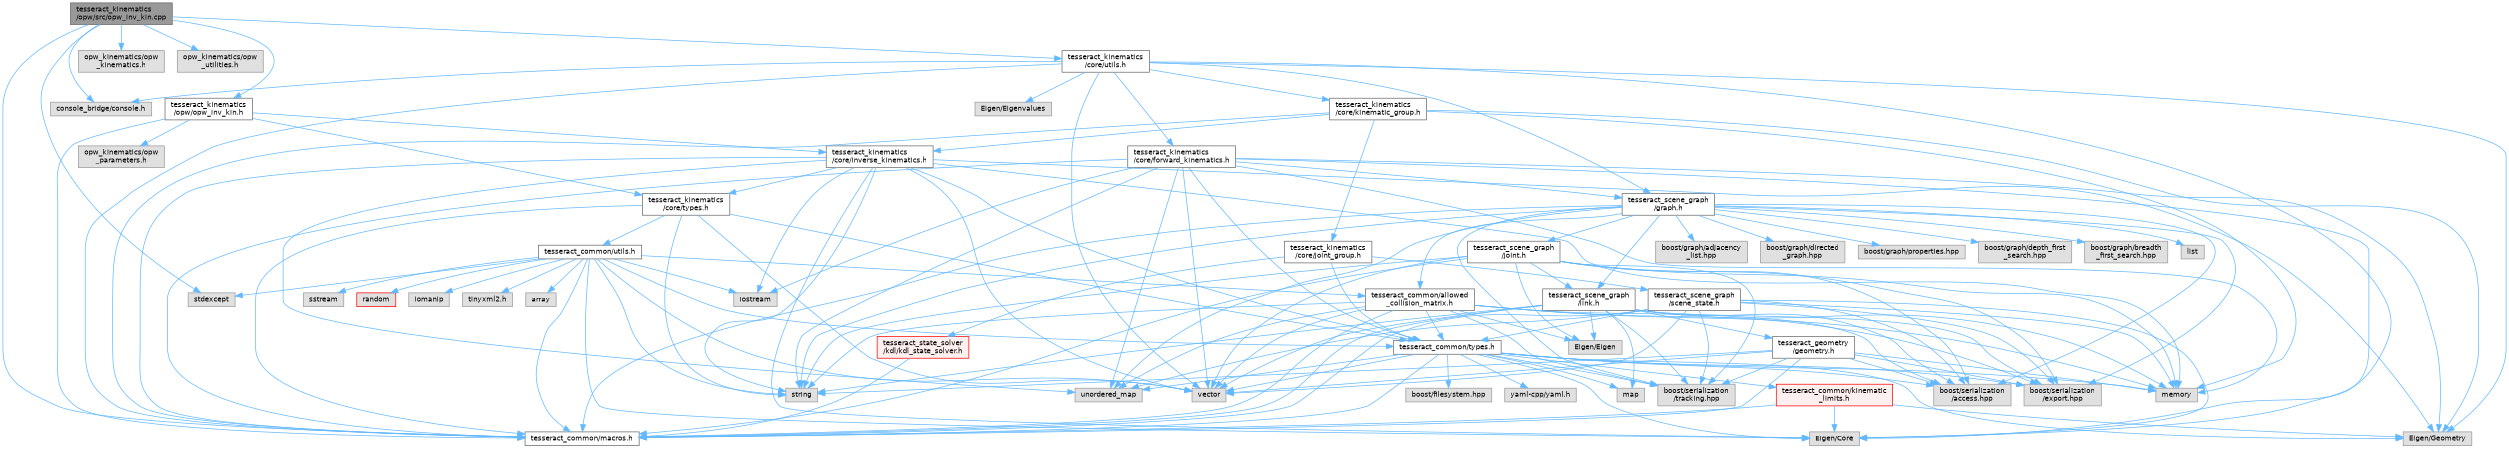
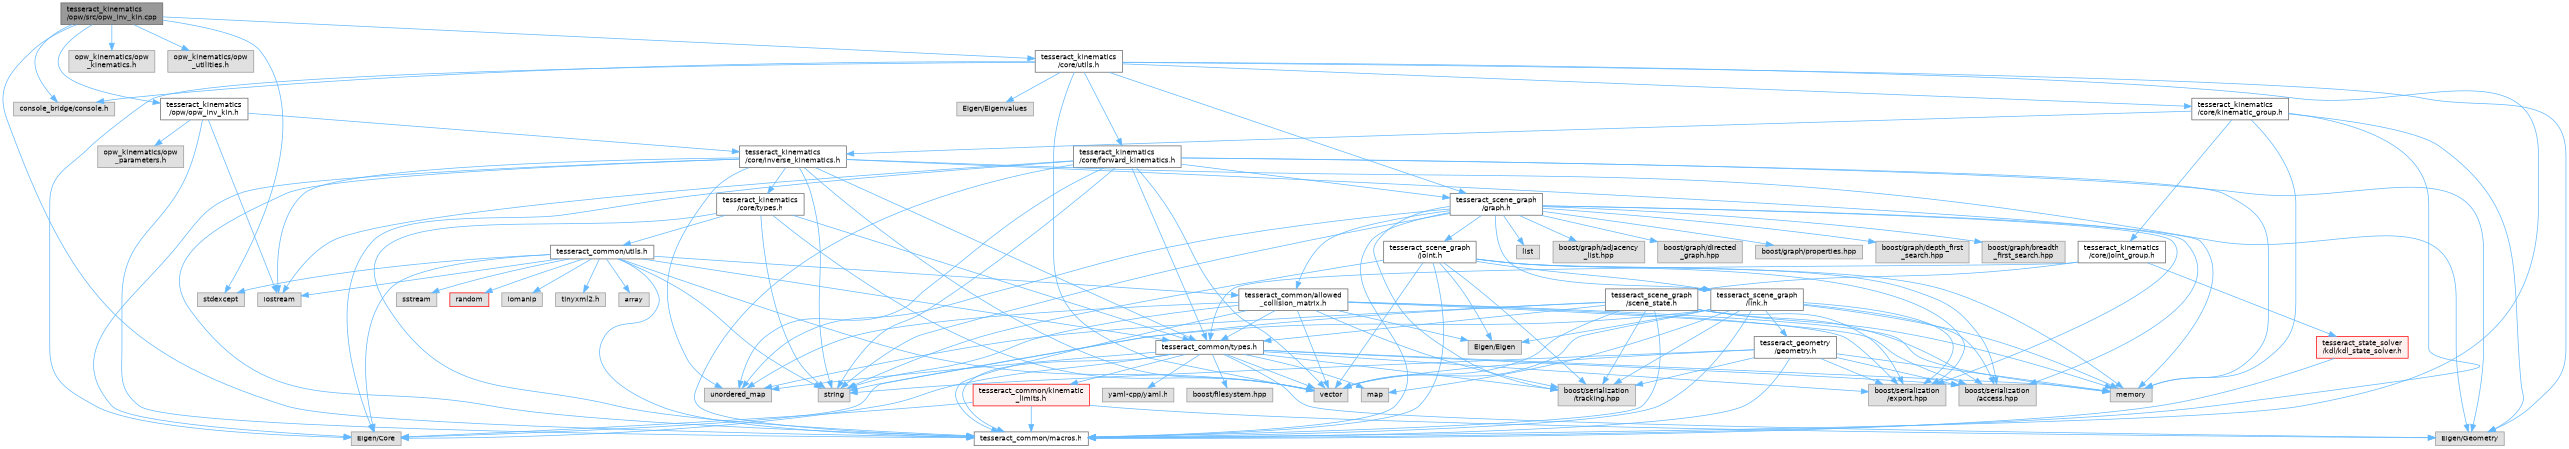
edge "tesseract_kinematics /opw/opw_inv_kin.h" -> "tesseract_kinematics /core/types.h": now "tesseract_kinematics /opw/opw_inv_kin.h" -> "iostream"
